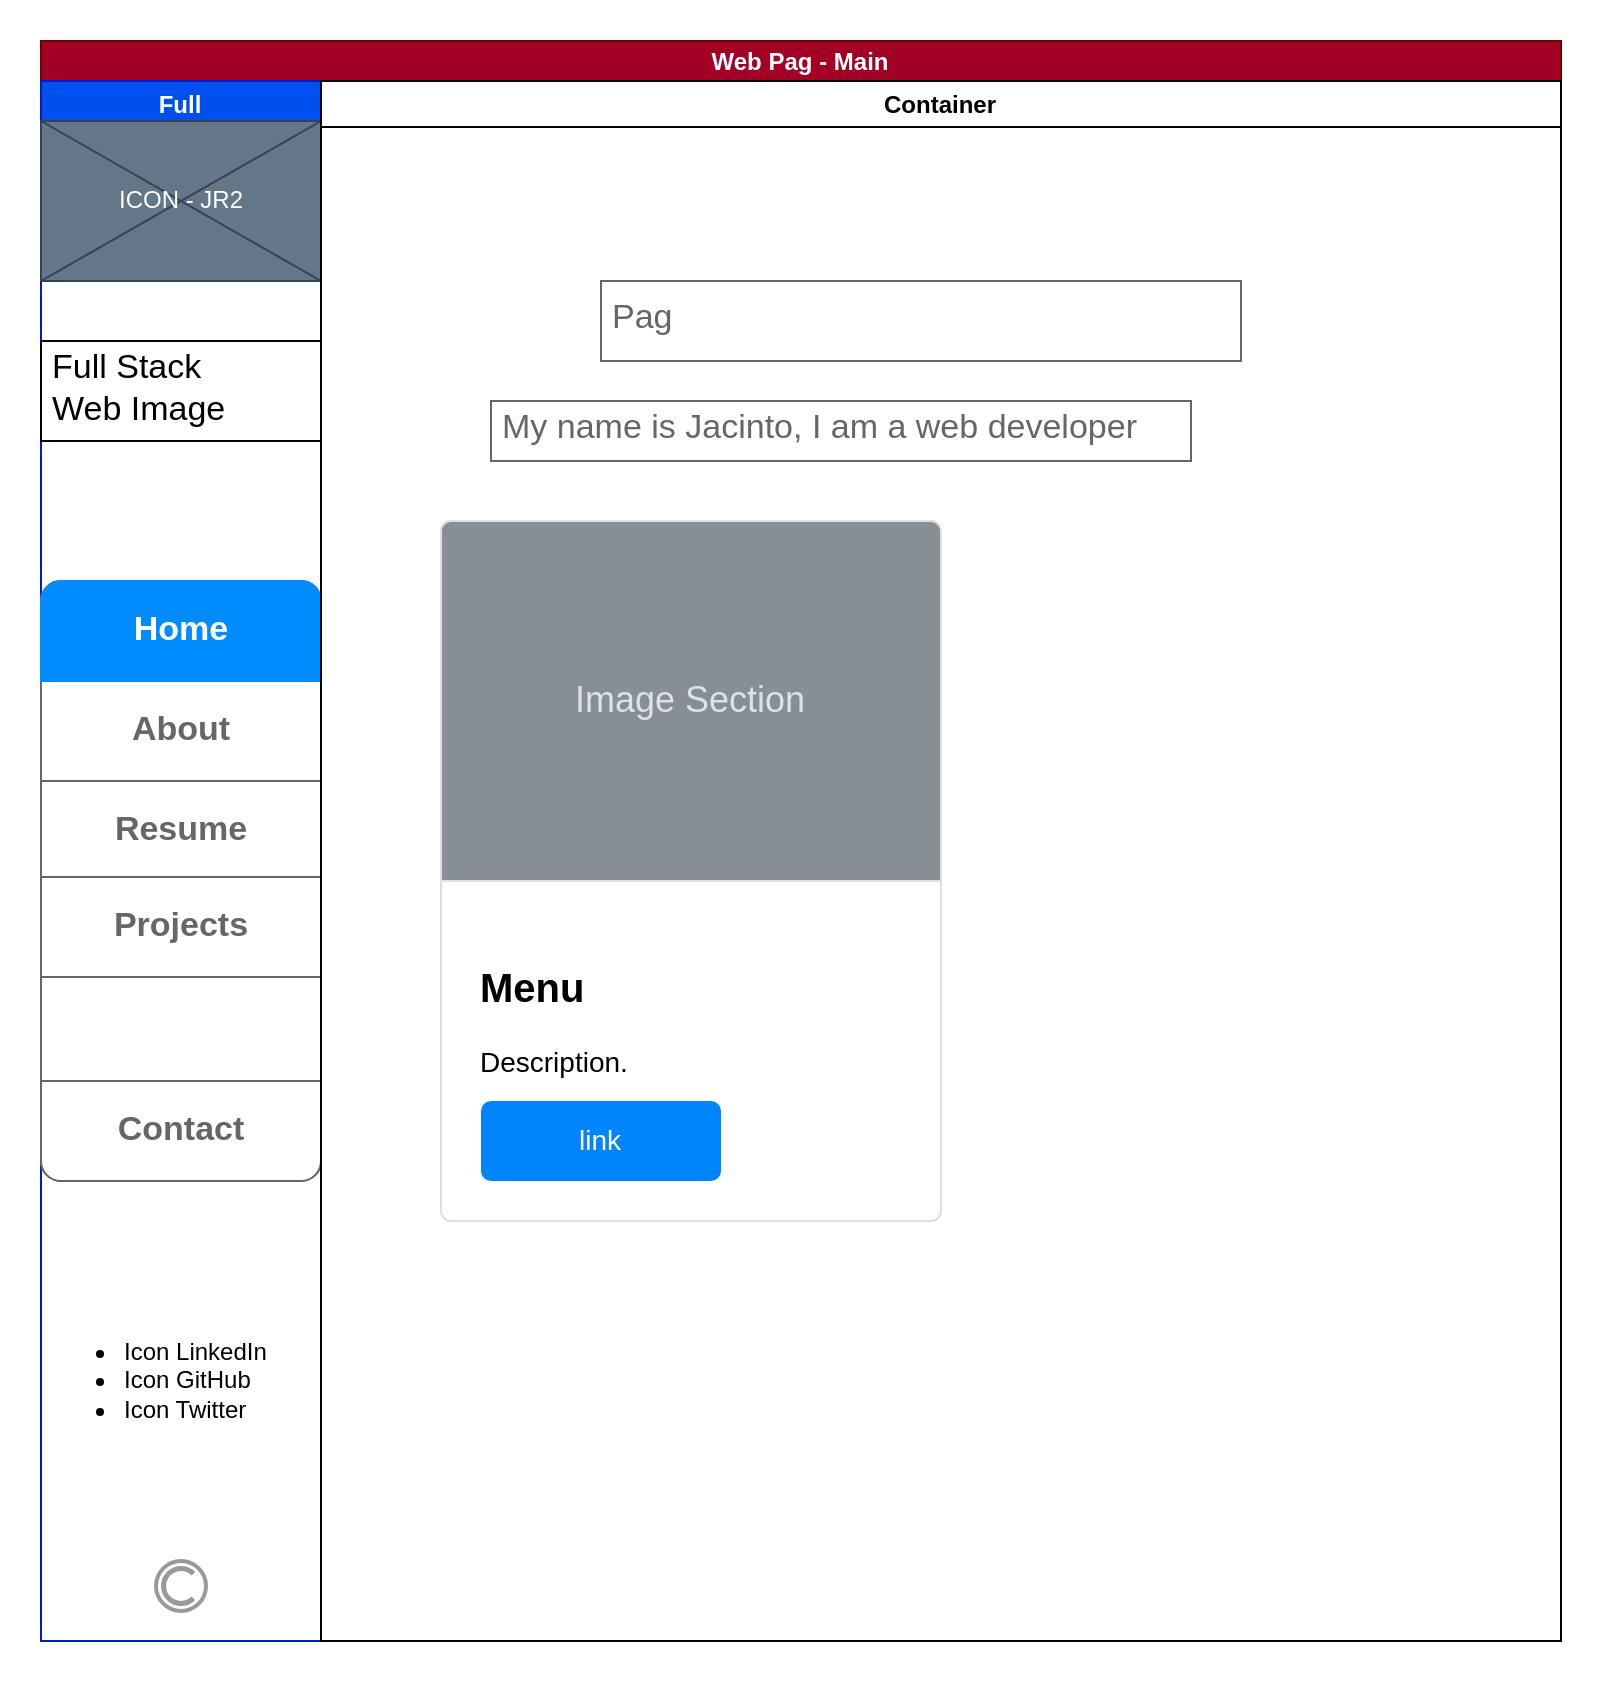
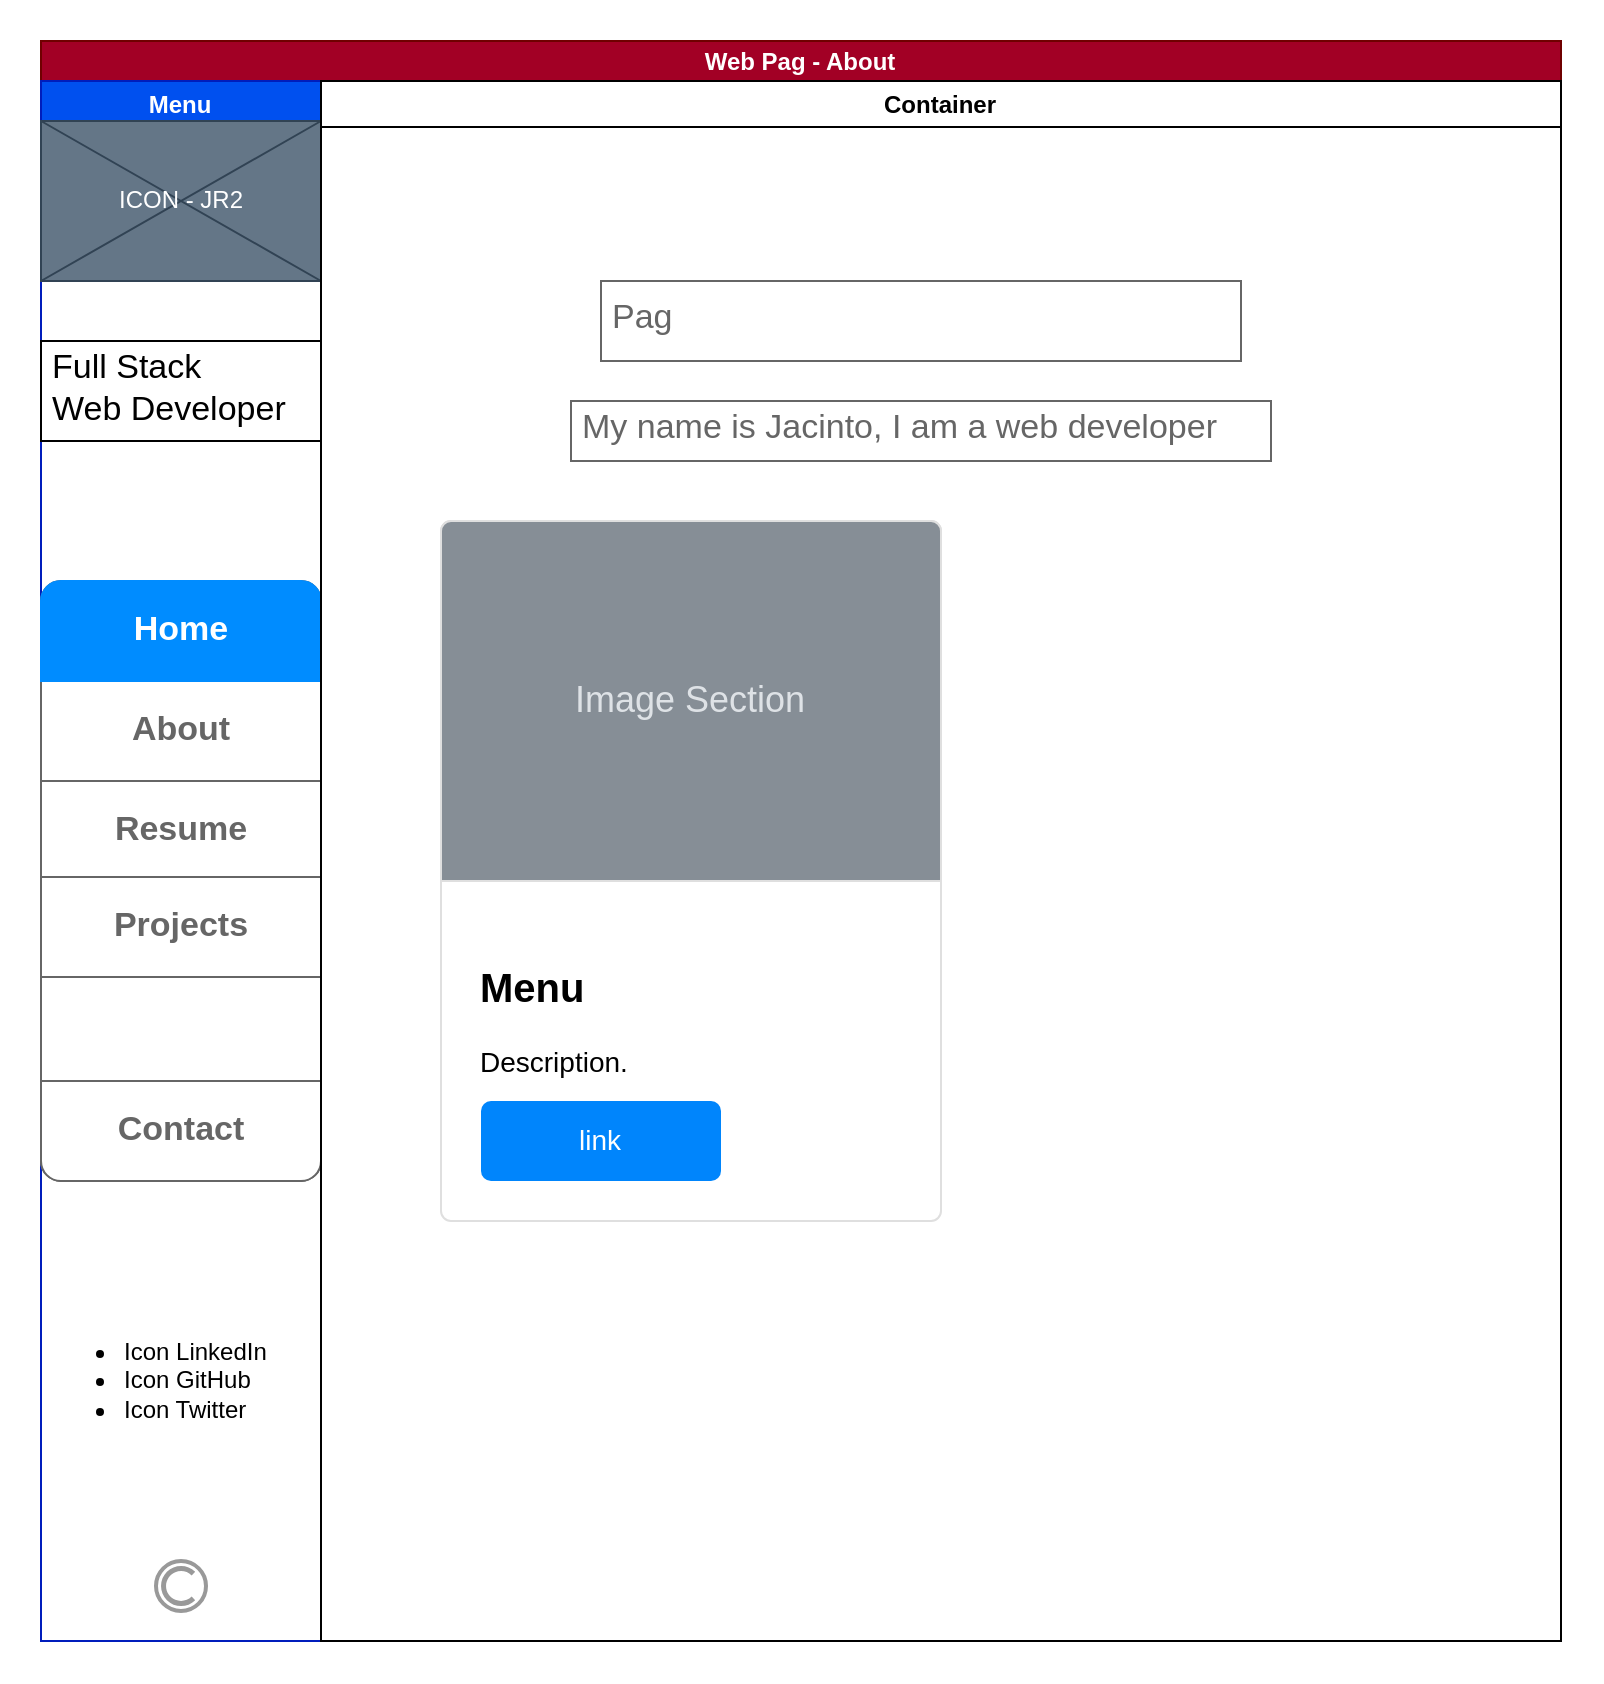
node "Web Pag - Main": label "Web Pag - Main" -> "Web Pag - About"
node "Full": label "Full" -> "Menu"
node "Full Stack Web Image": label "Full Stack Web Image" -> "Full Stack Web Developer"
node "My name is Jacinto, I am a web developer": moved (841, 431) -> (921, 431)
